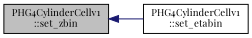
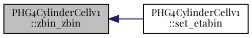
node "PHG4CylinderCellv1 ::set_zbin": label "PHG4CylinderCellv1 ::set_zbin" -> "PHG4CylinderCellv1 ::zbin_zbin"
